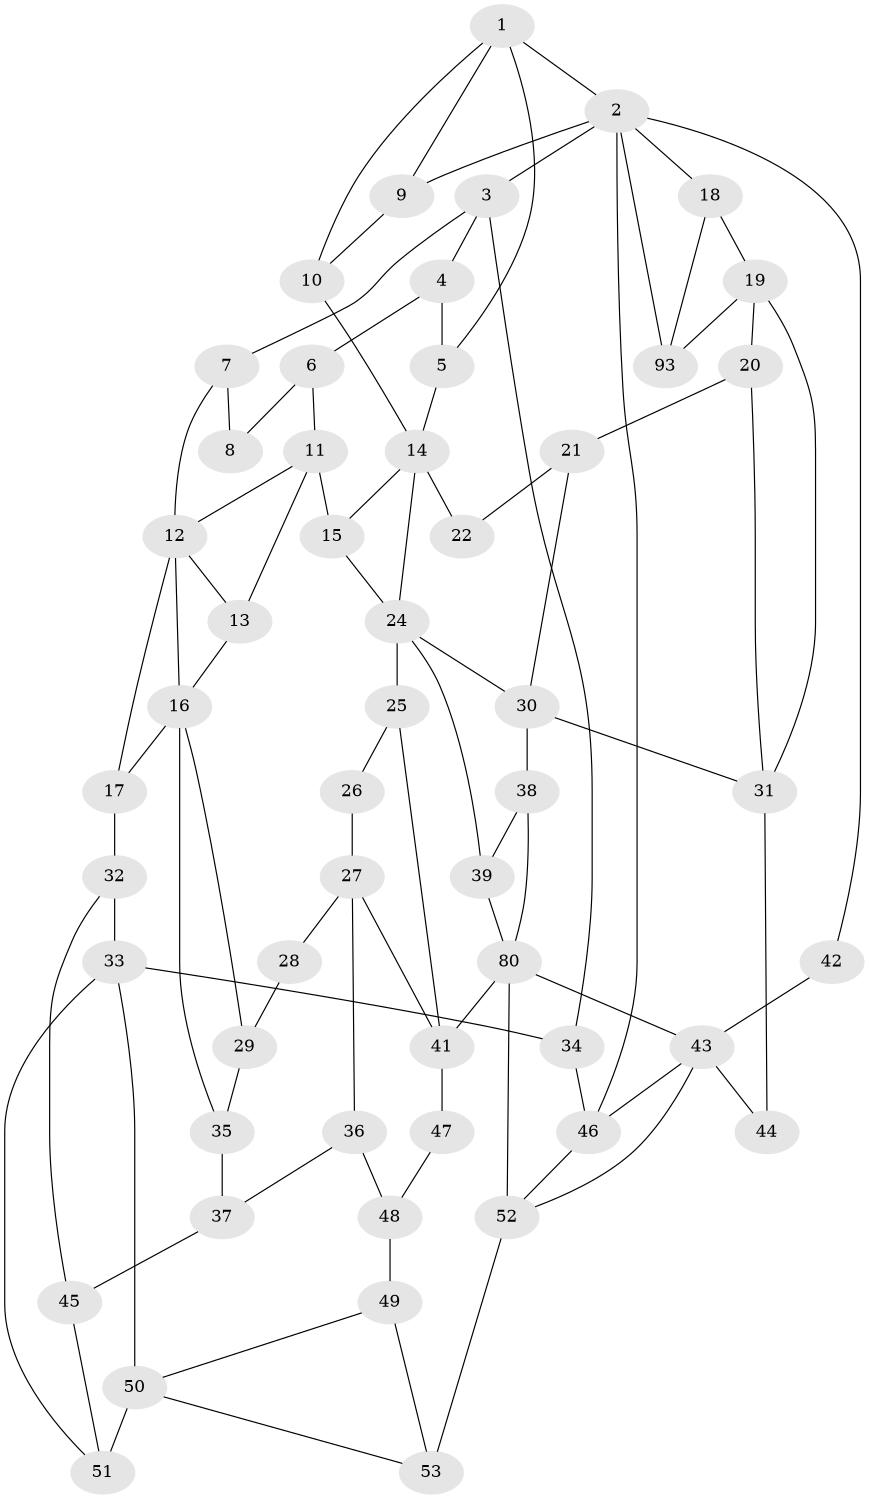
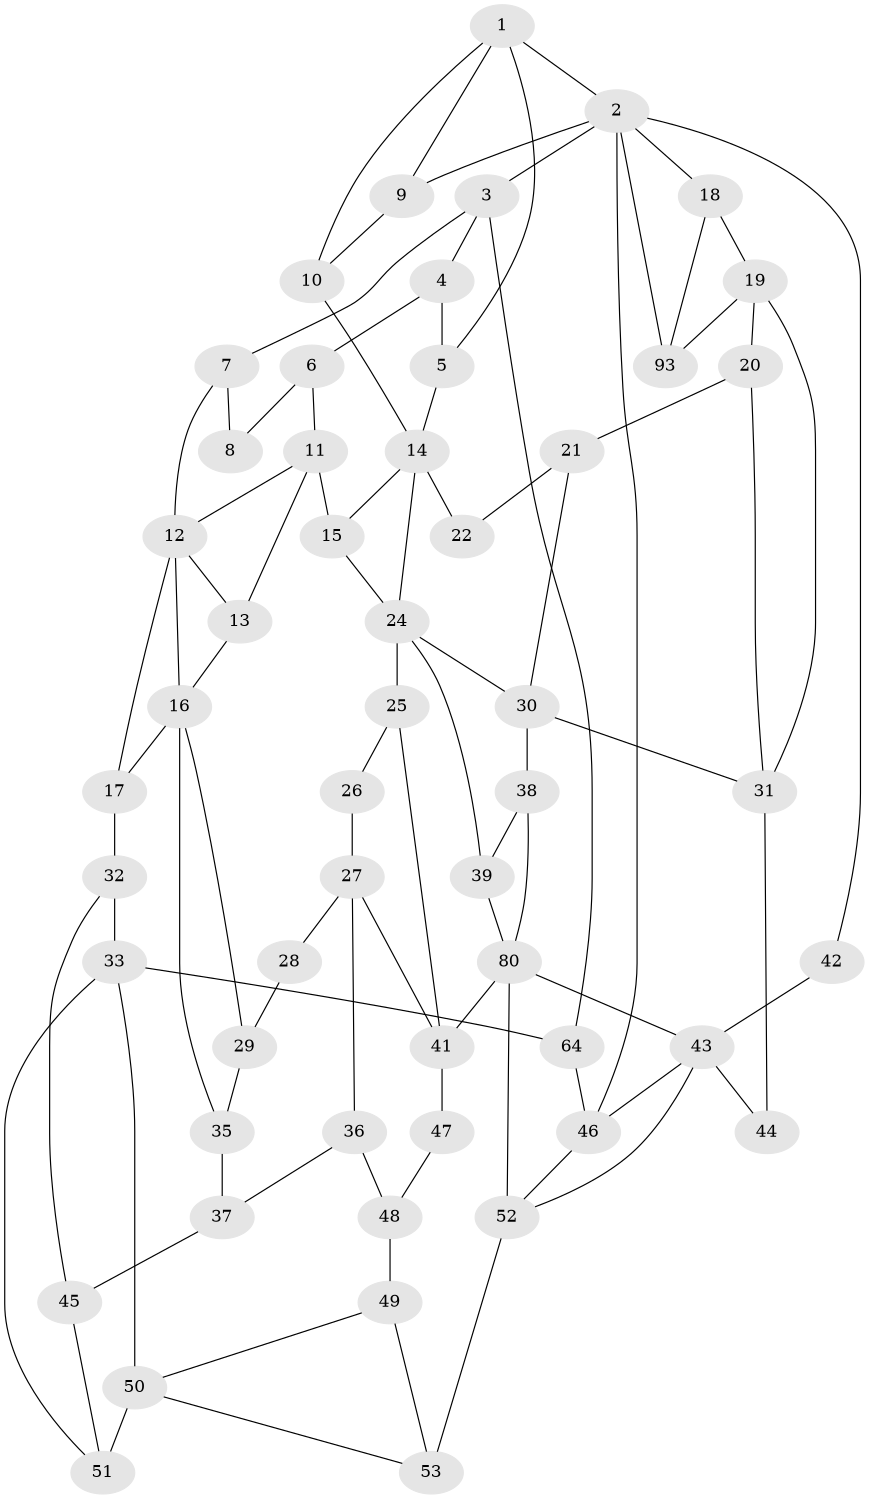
node "34": label "34" -> "64"
